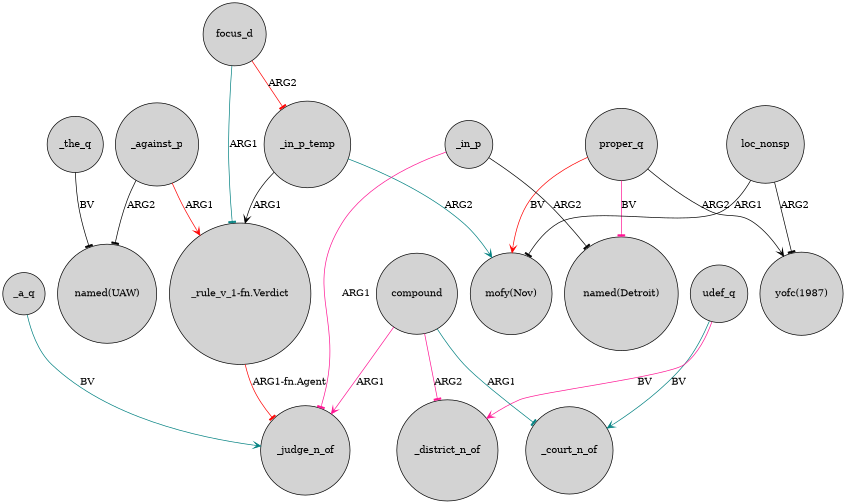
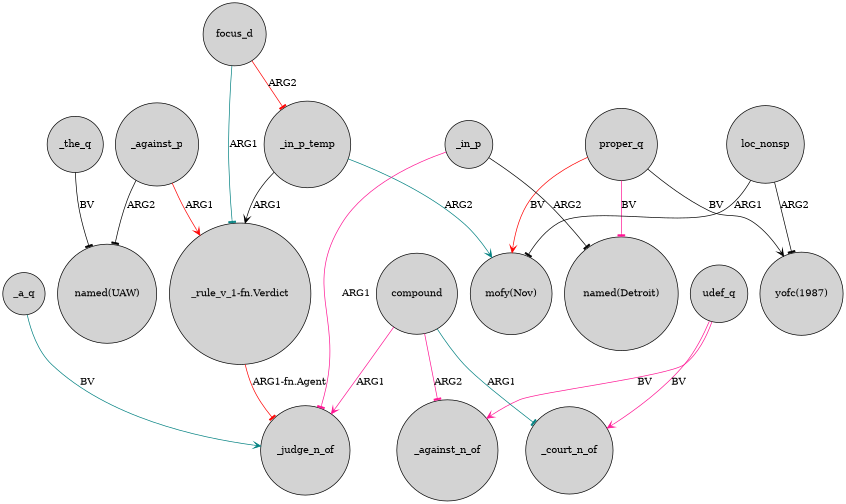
edge "proper_q" -> "yofc(1987)": label "ARG2" -> "BV"
edge "udef_q" -> "_court_n_of": color teal -> deeppink
node "_district_n_of": label "_district_n_of" -> "_against_n_of"
